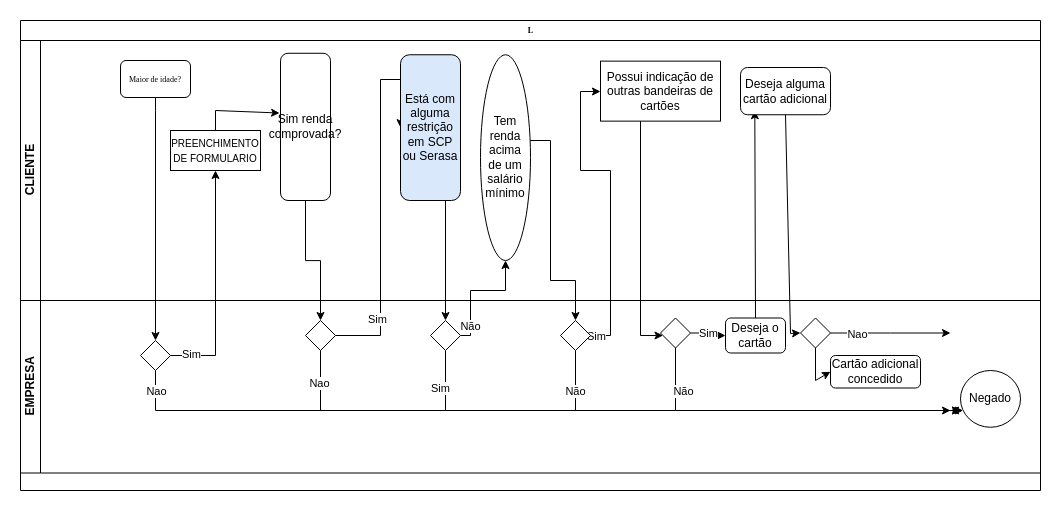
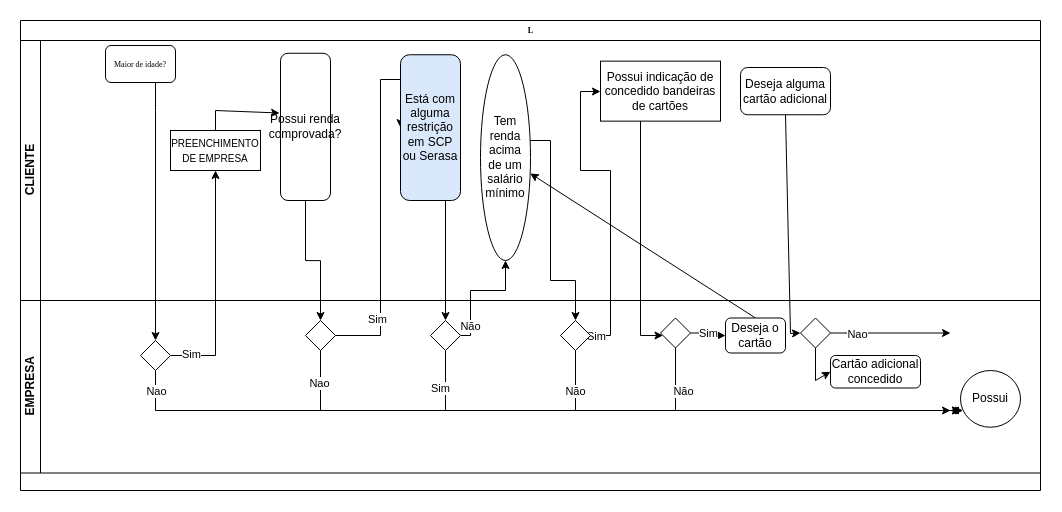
node "Maior de idade?": moved (156, 79) -> (141, 64)
node "Possui indicação de outras bandeiras de cartões": label "Possui indicação de outras bandeiras de cartões" -> "Possui indicação de concedido bandeiras de cartões"
node "Sim renda comprovada?": label "Sim renda comprovada?" -> "Possui renda comprovada?"
node "PREENCHIMENTO DE FORMULARIO": label "PREENCHIMENTO DE FORMULARIO" -> "PREENCHIMENTO DE EMPRESA"
edge "Deseja o cartão" -> "Deseja alguma cartão adicional": now "Deseja o cartão" -> "Tem renda acima de um salário mínimo"
node "Negado": label "Negado" -> "Possui"
